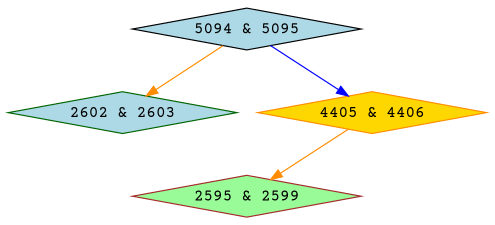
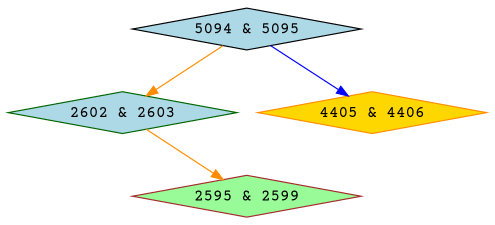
edge "4405 & 4406" -> "2595 & 2599": now "2602 & 2603" -> "2595 & 2599"
